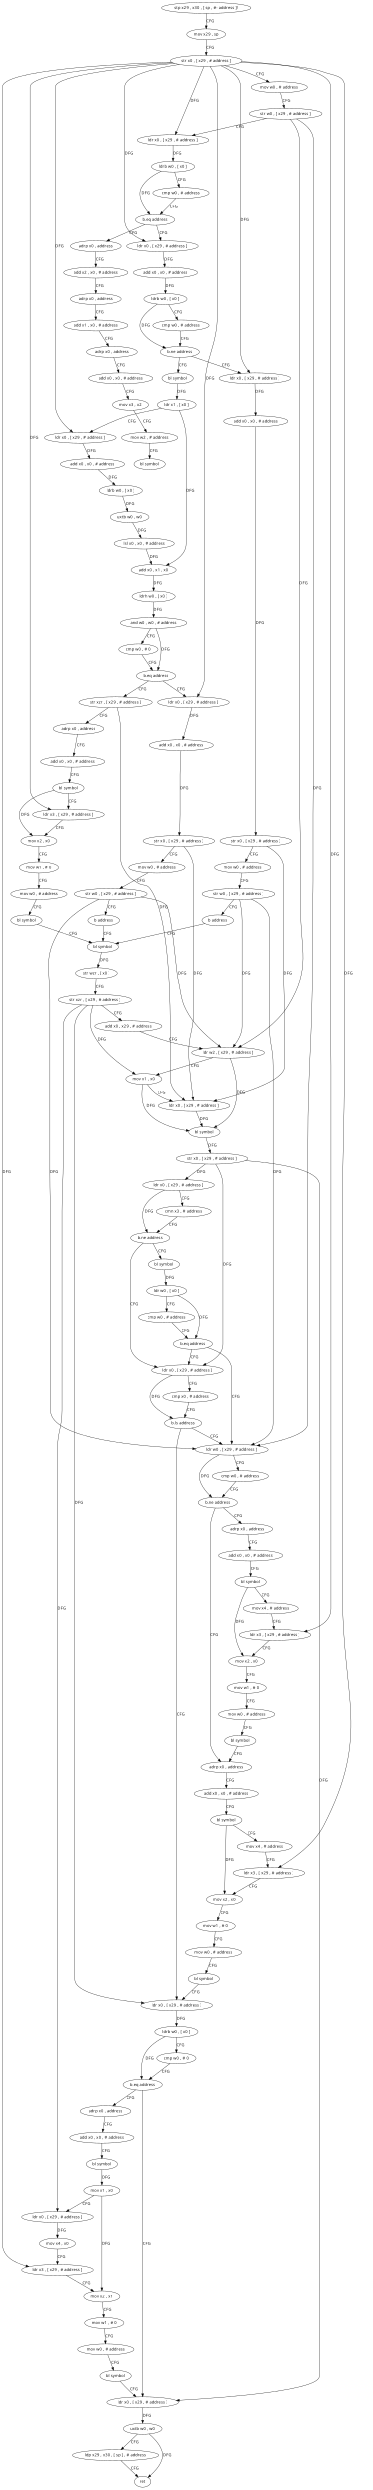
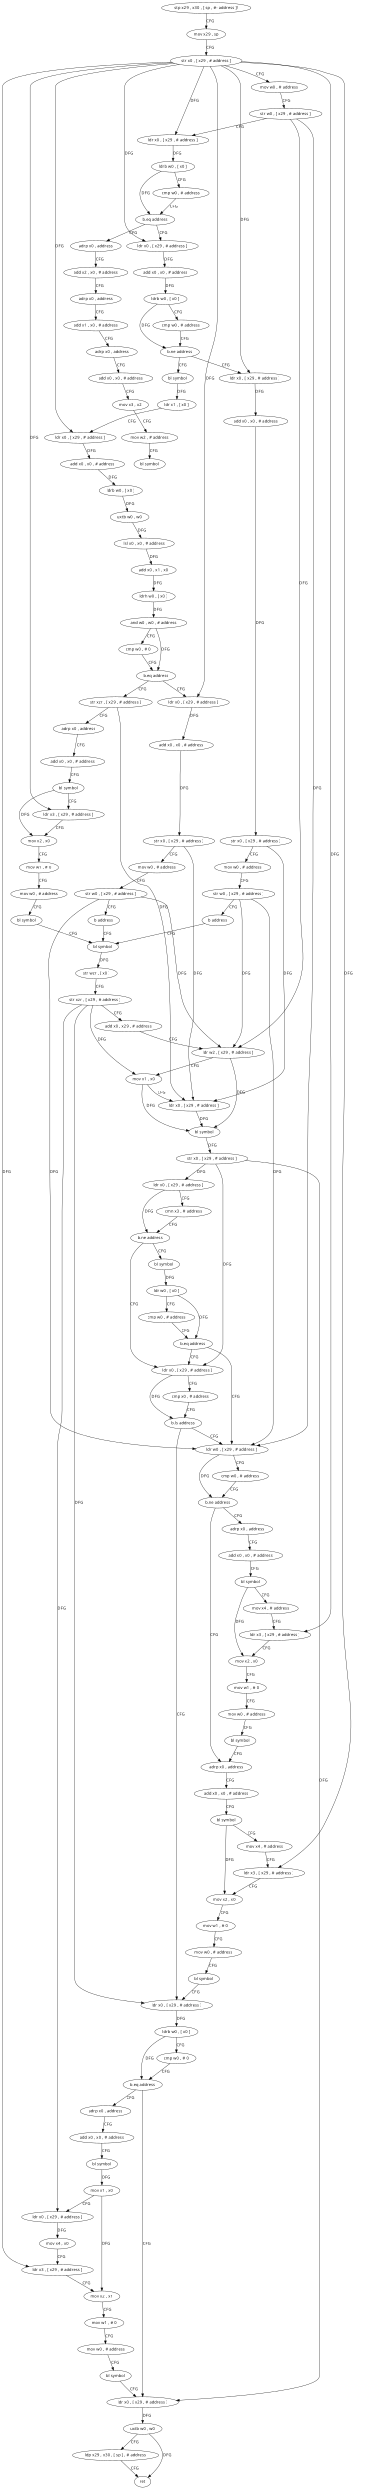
edge "ldr x1 , [ x0 ]" -> "add x0 , x1 , x0": removed, label "DFG"
